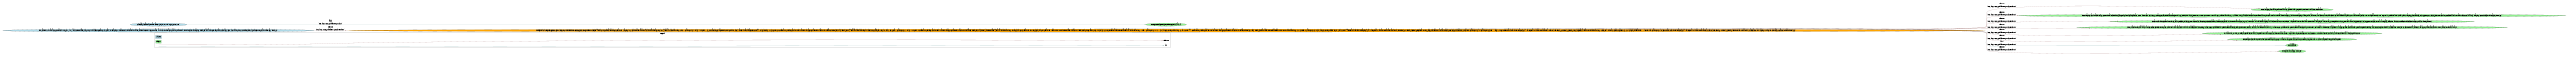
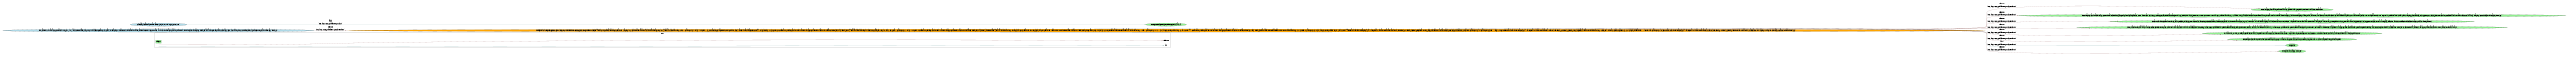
cluster "Legend": label "Legend" -> "Low"
node "Subject": removed
node "not_available": label "not_available" -> "not_pelvic"
